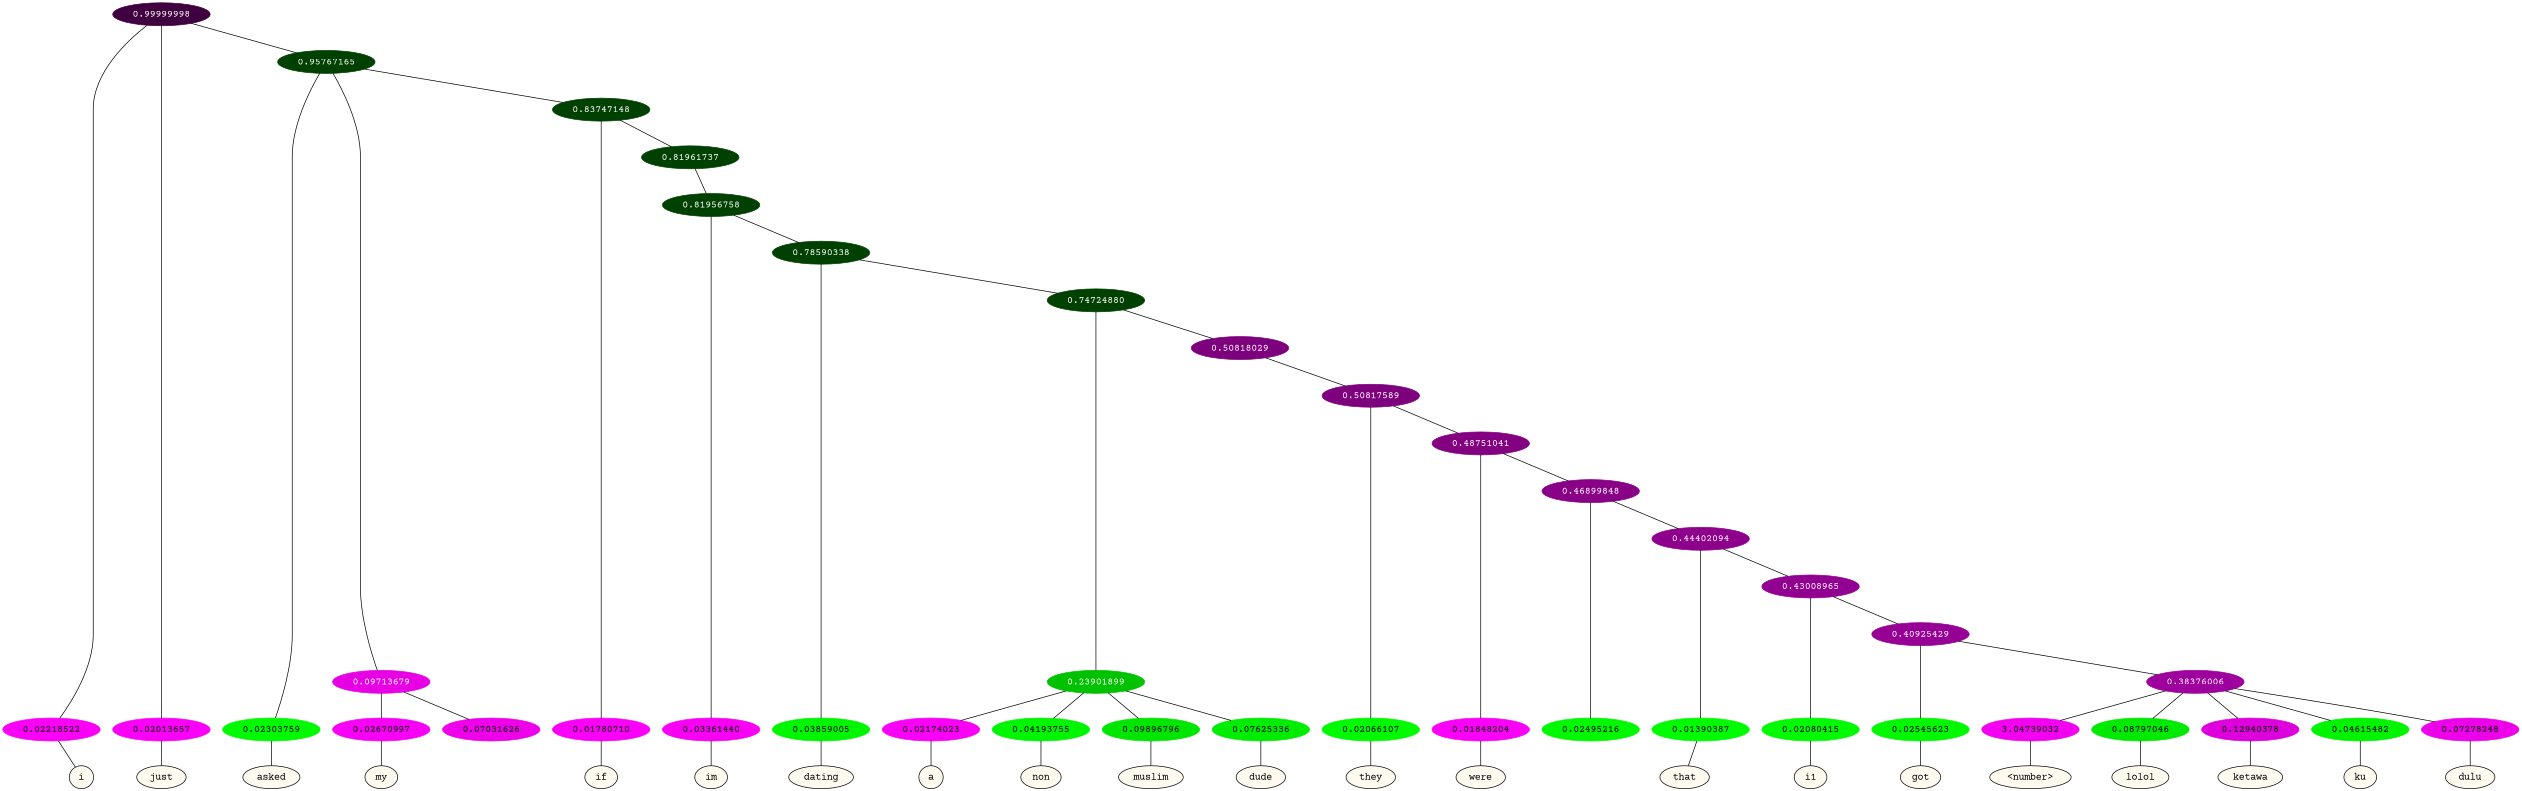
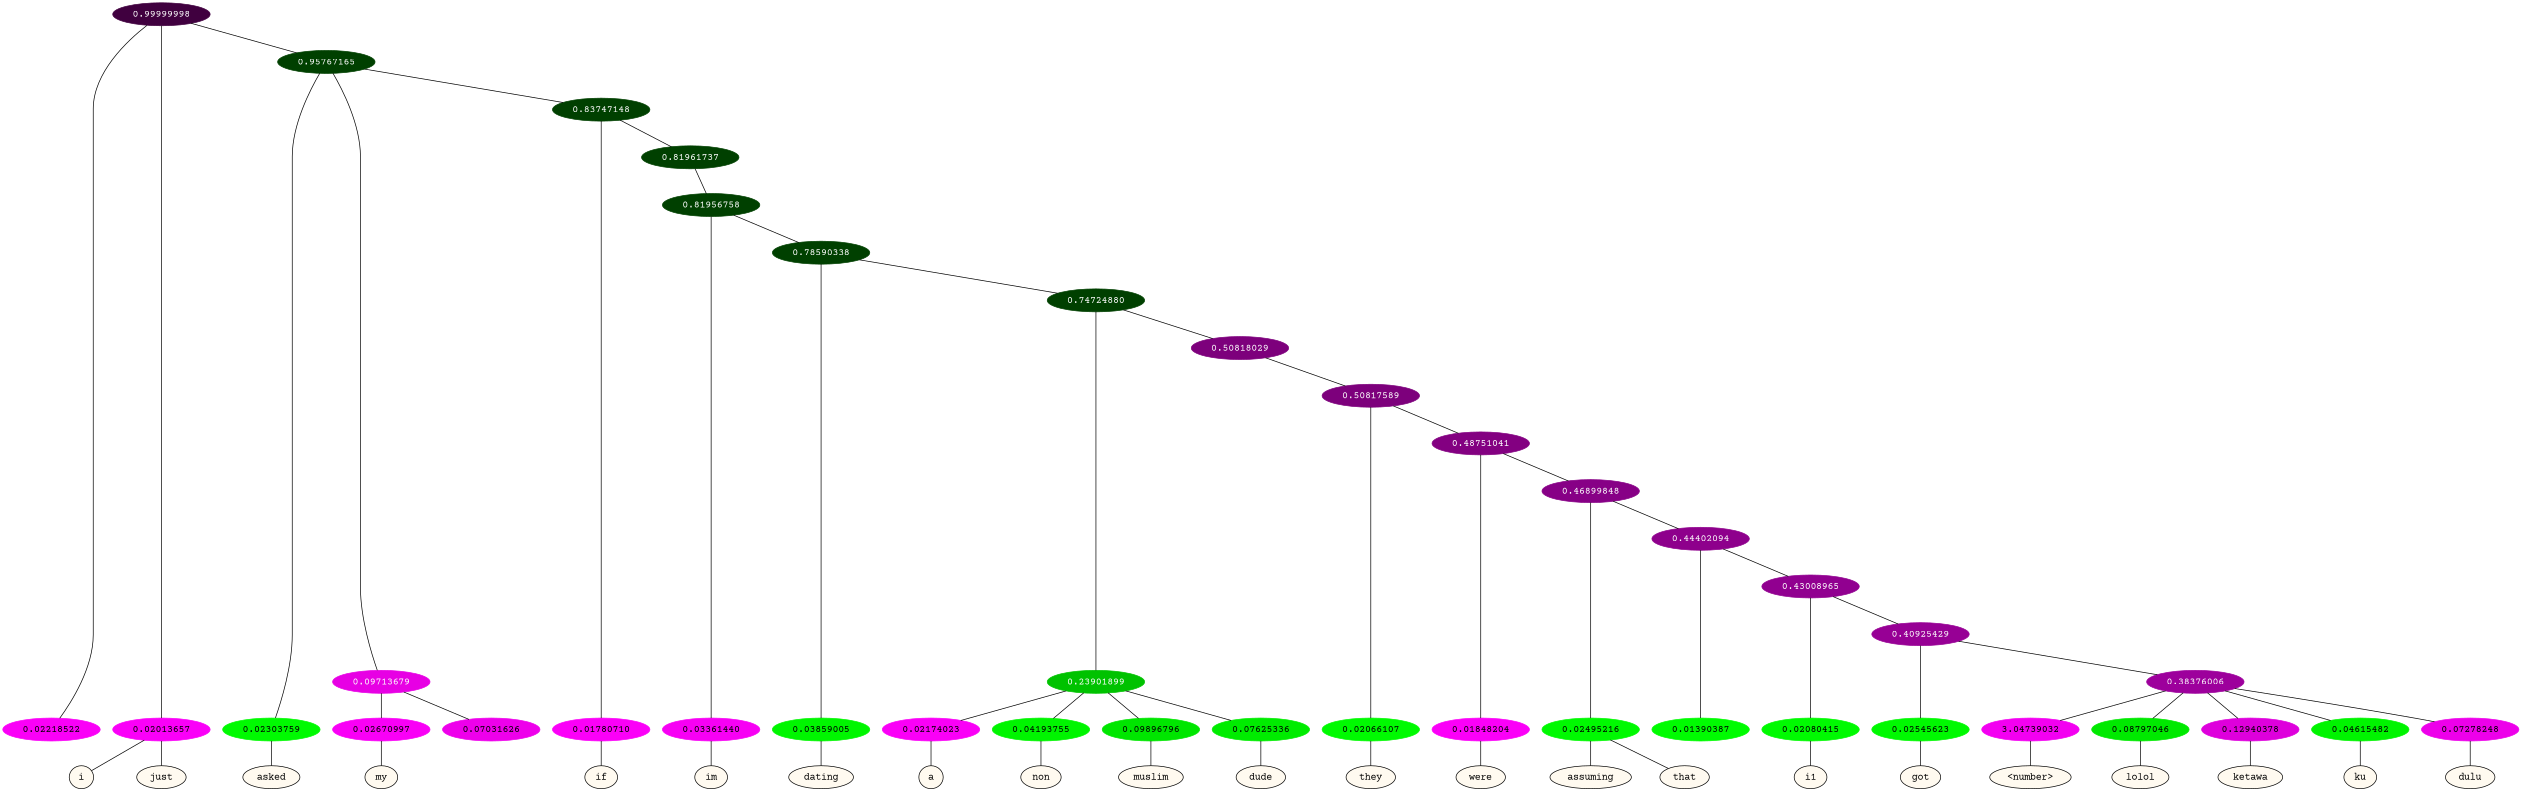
edge "0.01390387" -- "that": now "0.02495216" -- "that"
edge "0.02218522" -- "i": now "0.02013657" -- "i"
node "assuming": added
